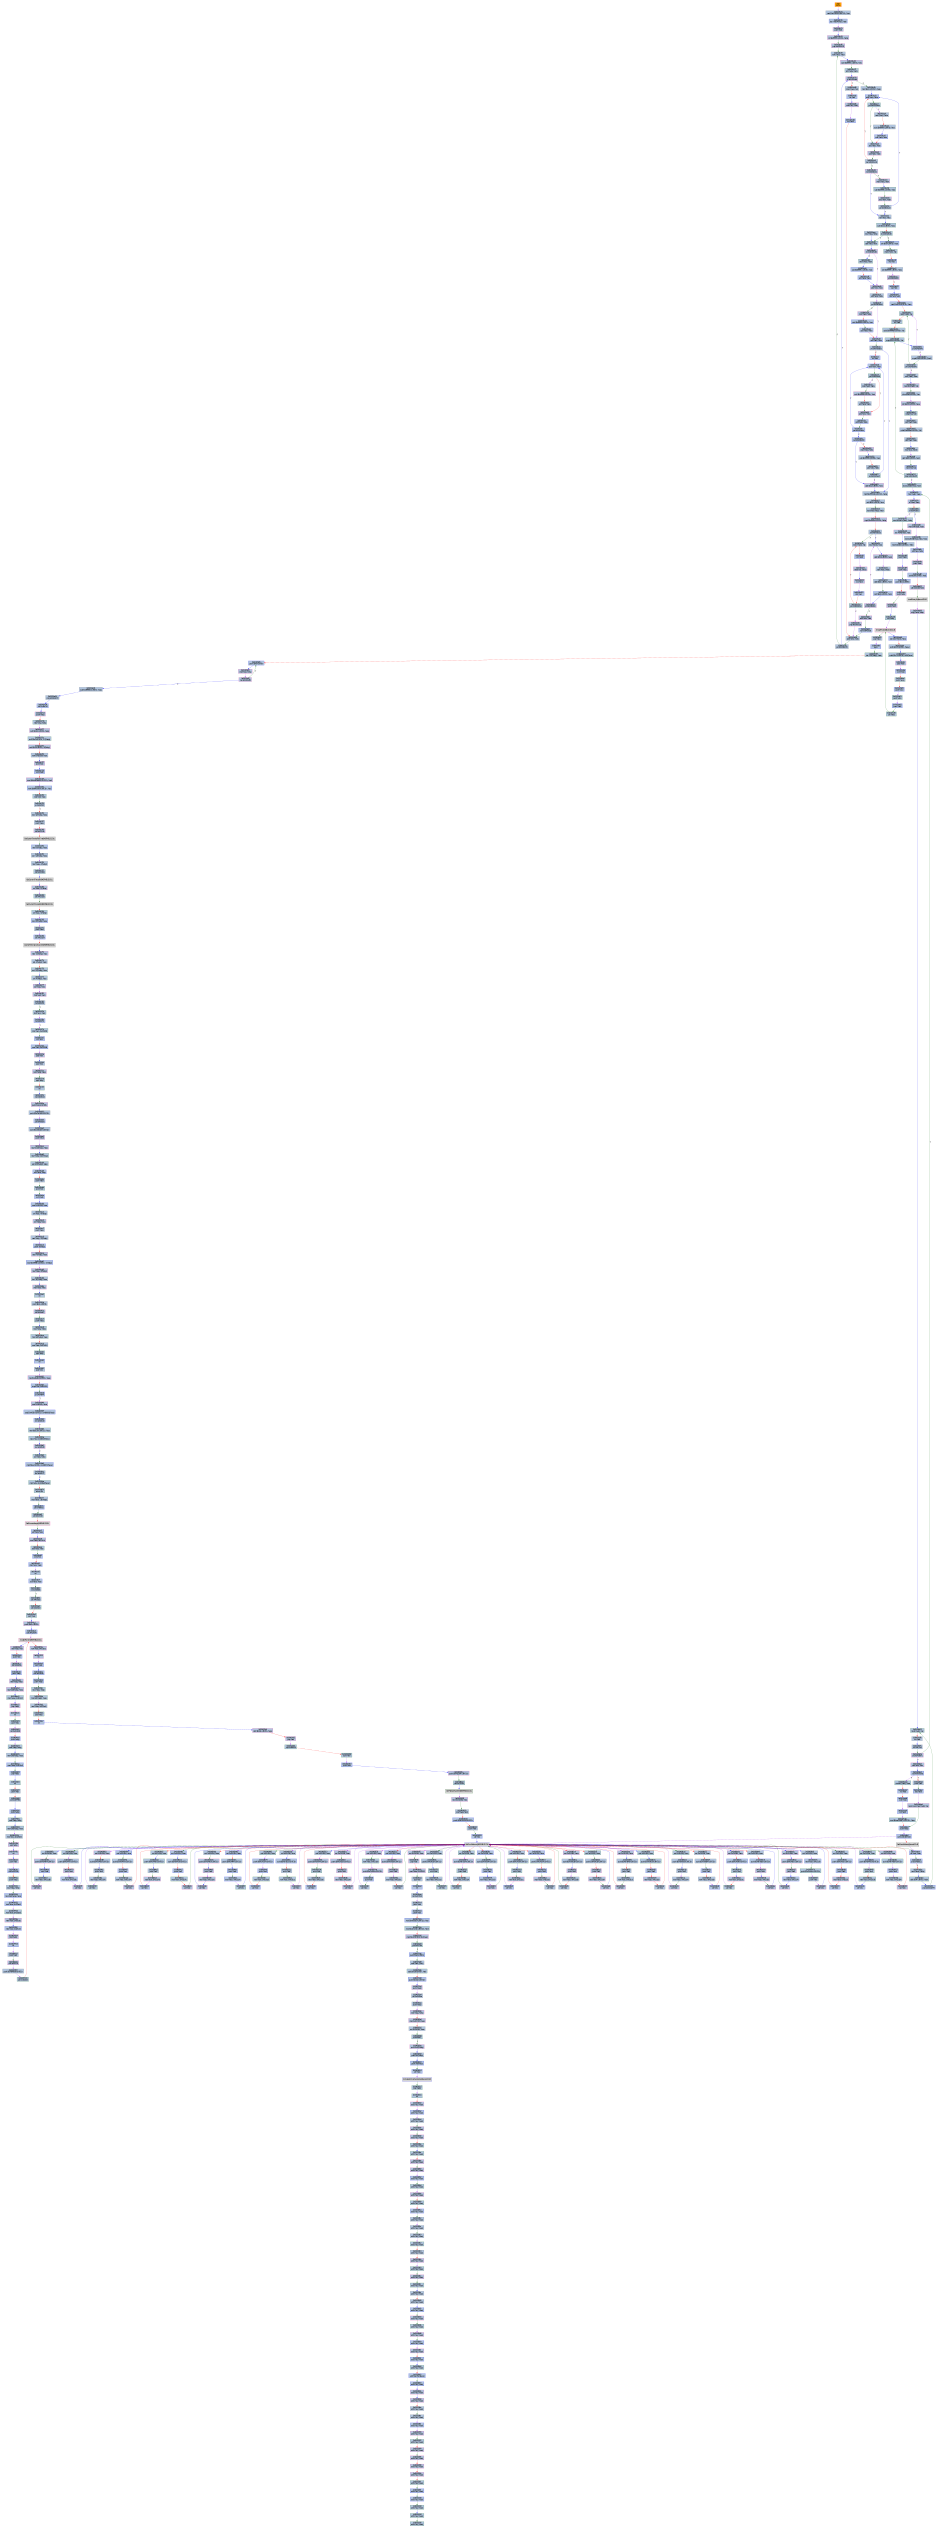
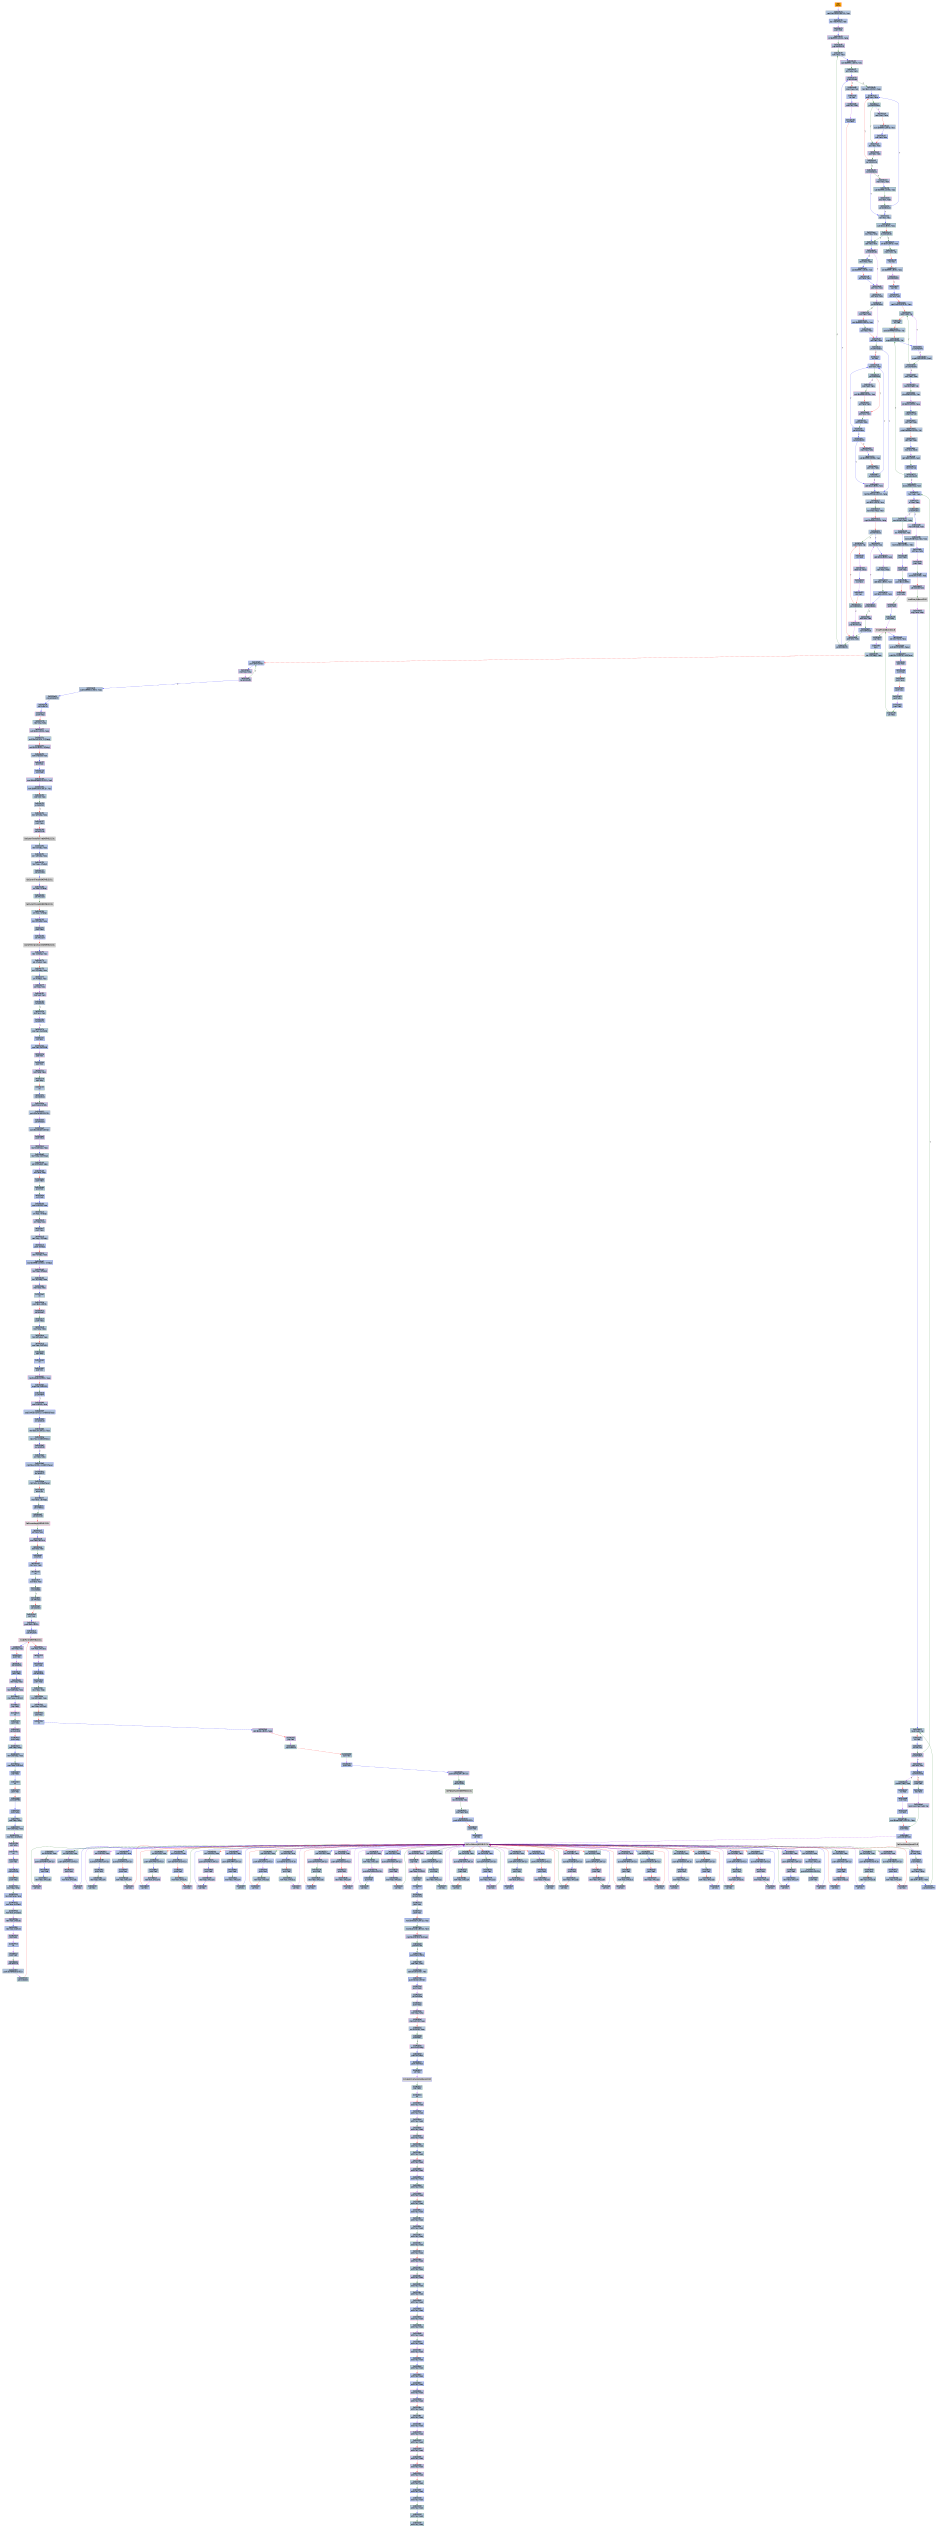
node "0x00000fe2 addb %al, (%movzwl)": label "0x00000fe2 addb %al, (%movzwl)" -> "0x00000fe2 addb %al, (%eax)"
